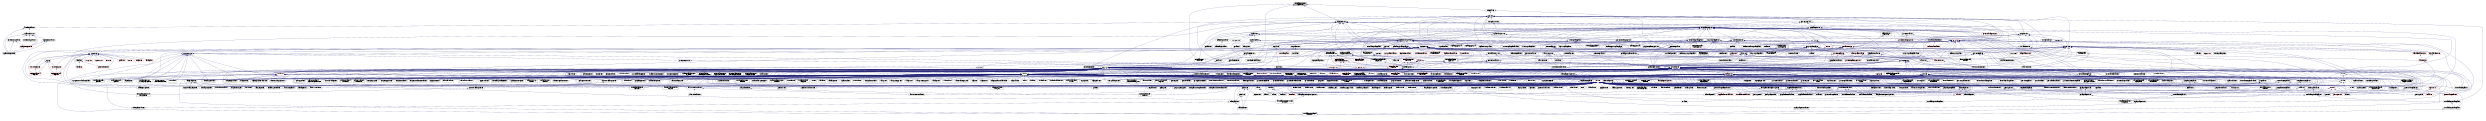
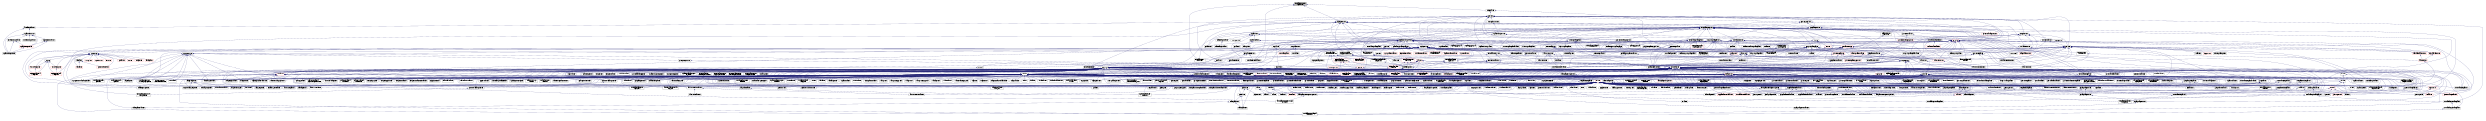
node "component_inheritance.cpp": label "component_inheritance.cpp" -> "globally_inheritance.cpp"
